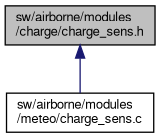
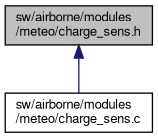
node "sw/airborne/modules /charge/charge_sens.h": label "sw/airborne/modules /charge/charge_sens.h" -> "sw/airborne/modules /meteo/charge_sens.h"
